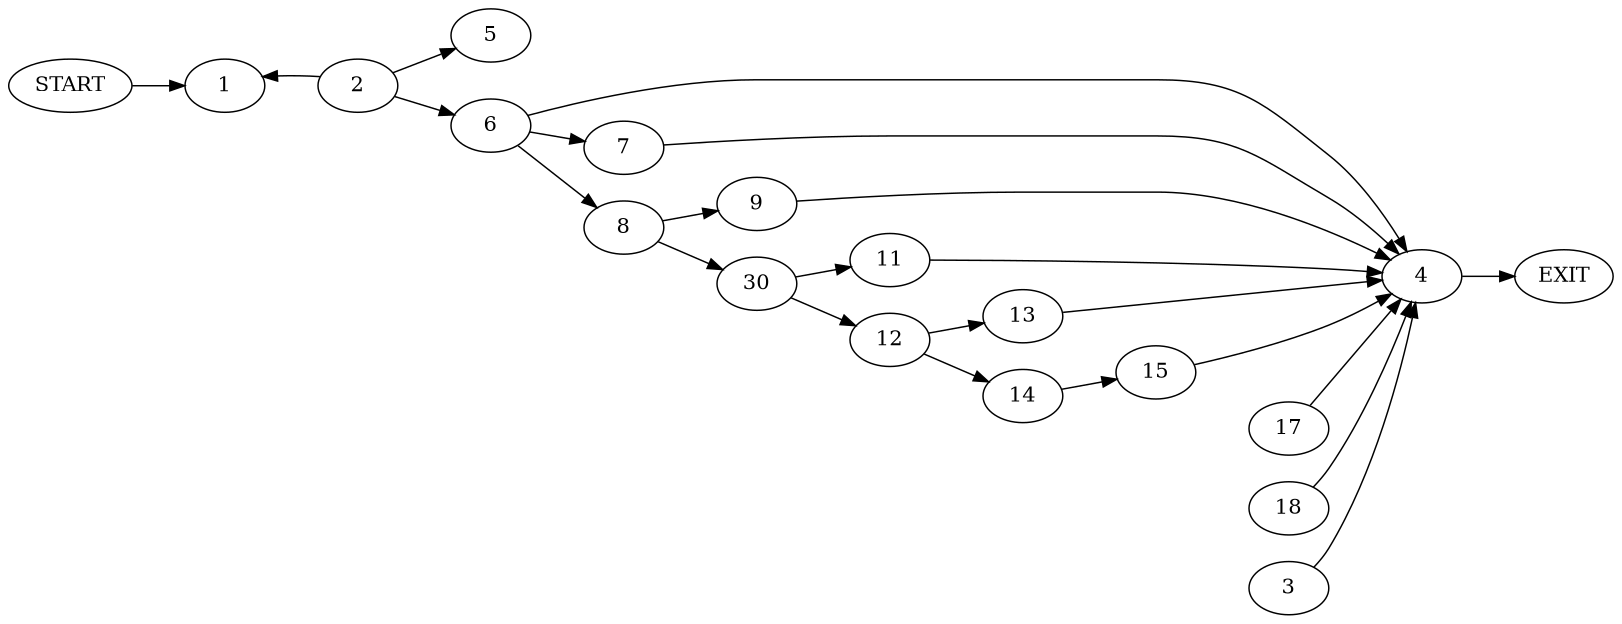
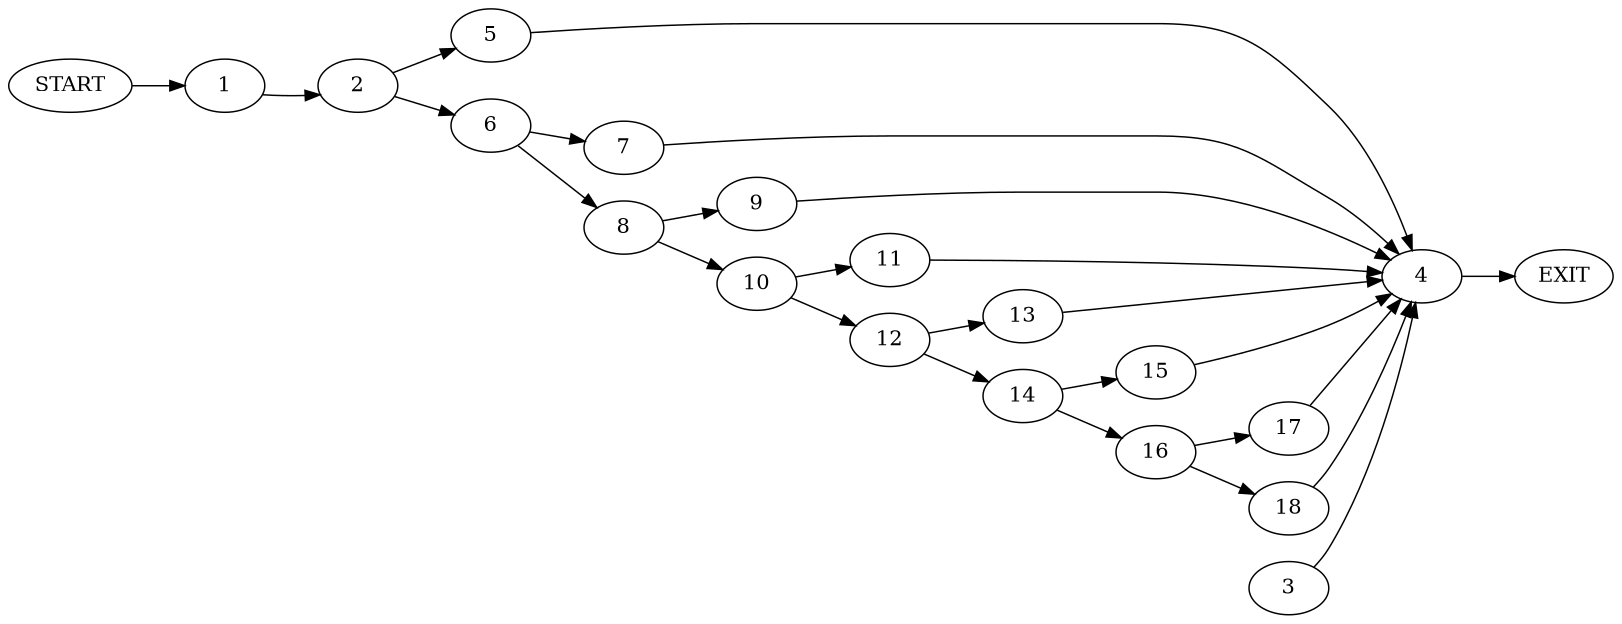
edge "2" -> "1": reversed
edge "6" -> "4": now "5" -> "4"
node "30": label "30" -> "10"
node "16": added
